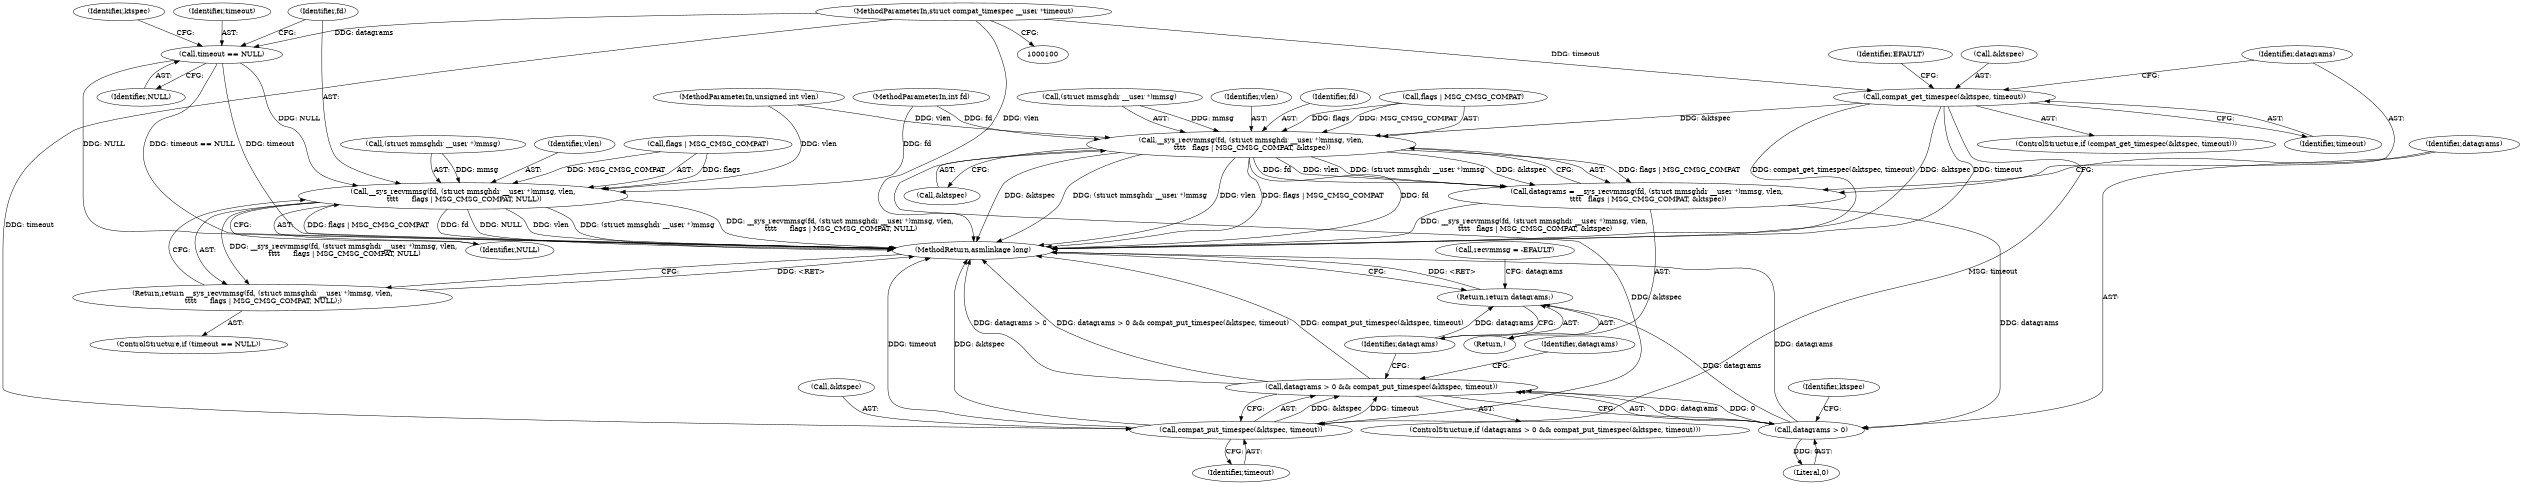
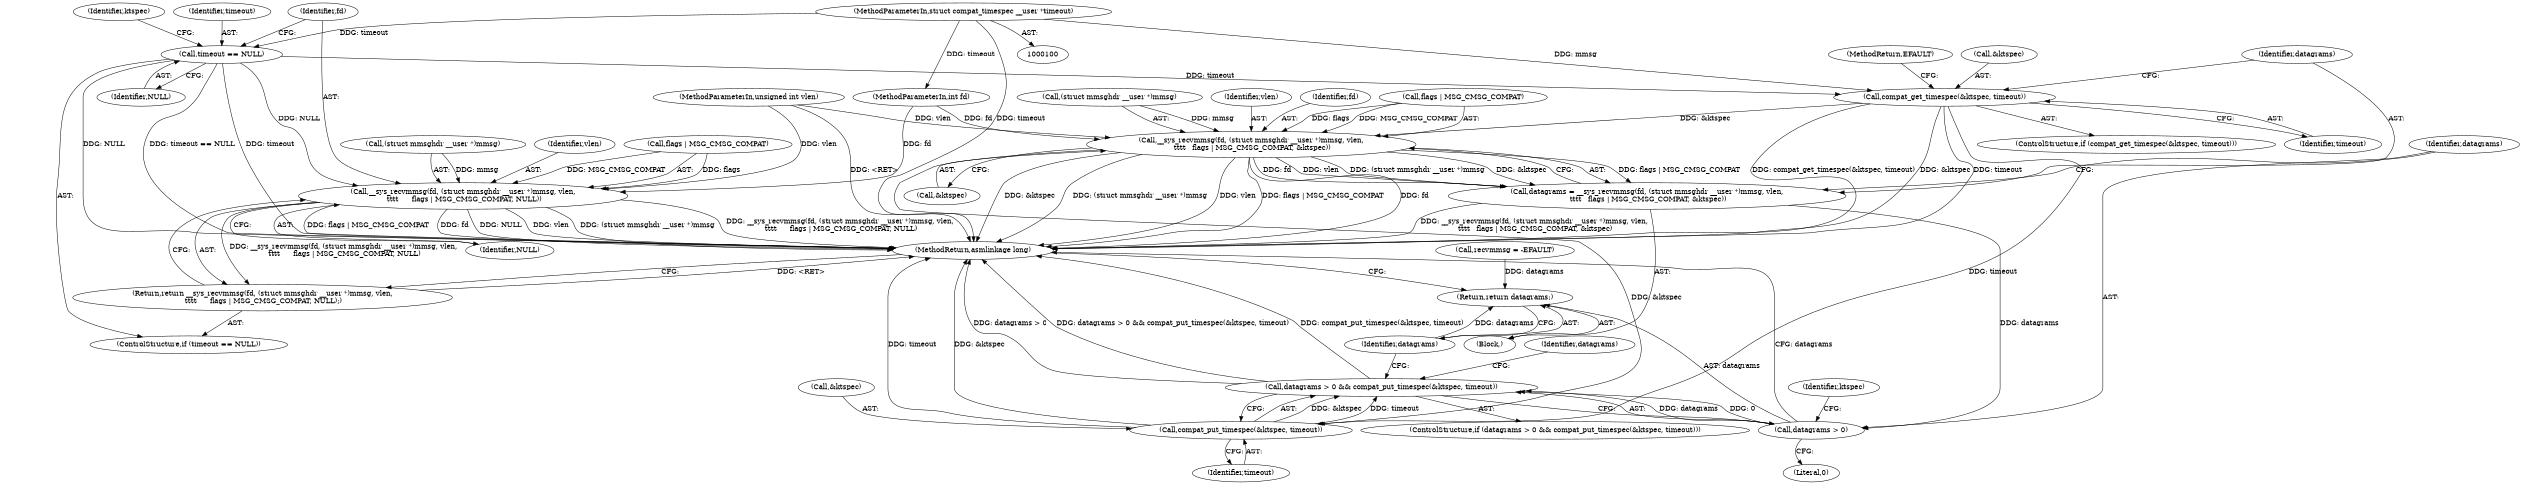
edge "(MethodParameterIn,struct compat_timespec __user *timeout)" -> "(Call,timeout == NULL)": label "DDG: datagrams" -> "DDG: timeout"
edge "(MethodParameterIn,struct compat_timespec __user *timeout)" -> "1000100": label "CFG: " -> "AST: "
edge "(MethodParameterIn,struct compat_timespec __user *timeout)" -> "(Call,compat_get_timespec(&ktspec, timeout))": label "DDG: timeout" -> "DDG: mmsg"
node "(Identifier,EFAULT)": label "(Identifier,EFAULT)" -> "(MethodReturn,EFAULT)"
edge "(Call,timeout == NULL)" -> "(Call,compat_get_timespec(&ktspec, timeout))": added, label "DDG: timeout"
edge "(MethodParameterIn,struct compat_timespec __user *timeout)" -> "(MethodReturn,asmlinkage long)": label "DDG: vlen" -> "DDG: timeout"
edge "(Call,timeout == NULL)" -> "(ControlStructure,if (timeout == NULL))": added, label "AST:"
edge "(Return,return datagrams;)" -> "(MethodReturn,asmlinkage long)": now "(MethodParameterIn,unsigned int vlen)" -> "(MethodReturn,asmlinkage long)"
edge "(Call,recvmmsg = -EFAULT)" -> "(Return,return datagrams;)": label "CFG: datagrams" -> "DDG: datagrams"
edge "(Call,compat_get_timespec(&ktspec, timeout))" -> "(Call,compat_put_timespec(&ktspec, timeout))": label "MSG: timeout" -> "DDG: timeout"
node "(Return,)": label "(Return,)" -> "(Block,)"
edge "(Call,datagrams > 0)" -> "(MethodReturn,asmlinkage long)": label "DDG: datagrams" -> "CFG: datagrams"
edge "(Call,datagrams > 0)" -> "(Return,return datagrams;)": label "DDG: datagrams" -> "AST: datagrams"
edge "(MethodParameterIn,struct compat_timespec __user *timeout)" -> "(Call,compat_put_timespec(&ktspec, timeout))": now "(MethodParameterIn,struct compat_timespec __user *timeout)" -> "(MethodParameterIn,int fd)"
edge "(Call,datagrams > 0)" -> "(Literal,0)": label "DDG: 0" -> "CFG: "
edge "(Literal,0)" -> "(Call,datagrams > 0)": removed, label "AST:"
